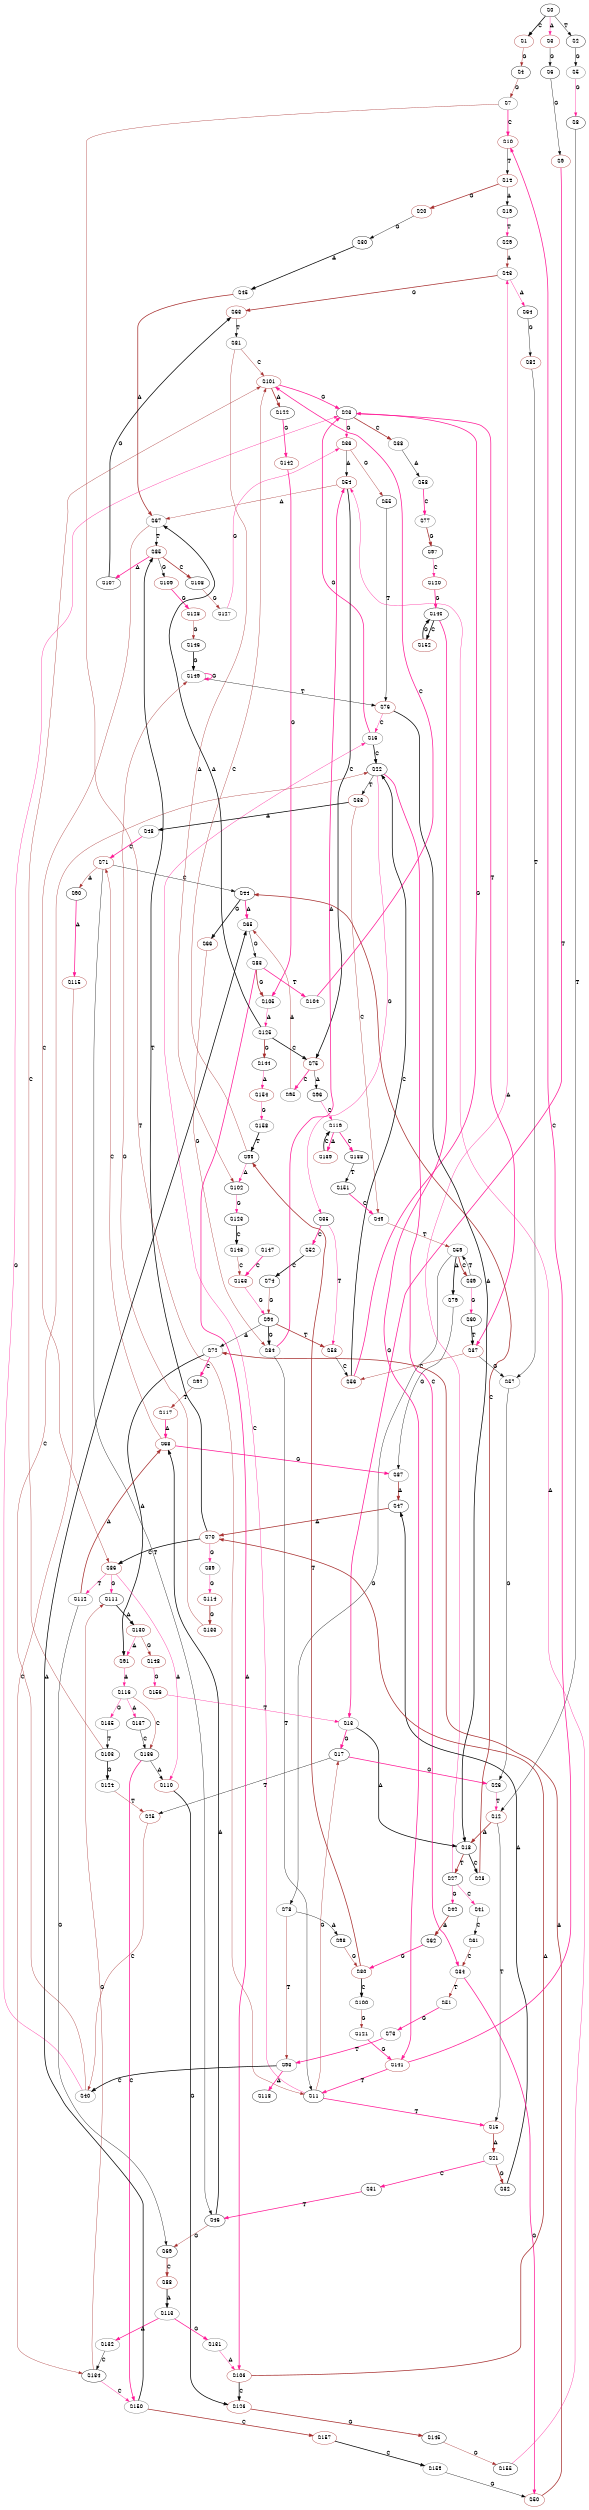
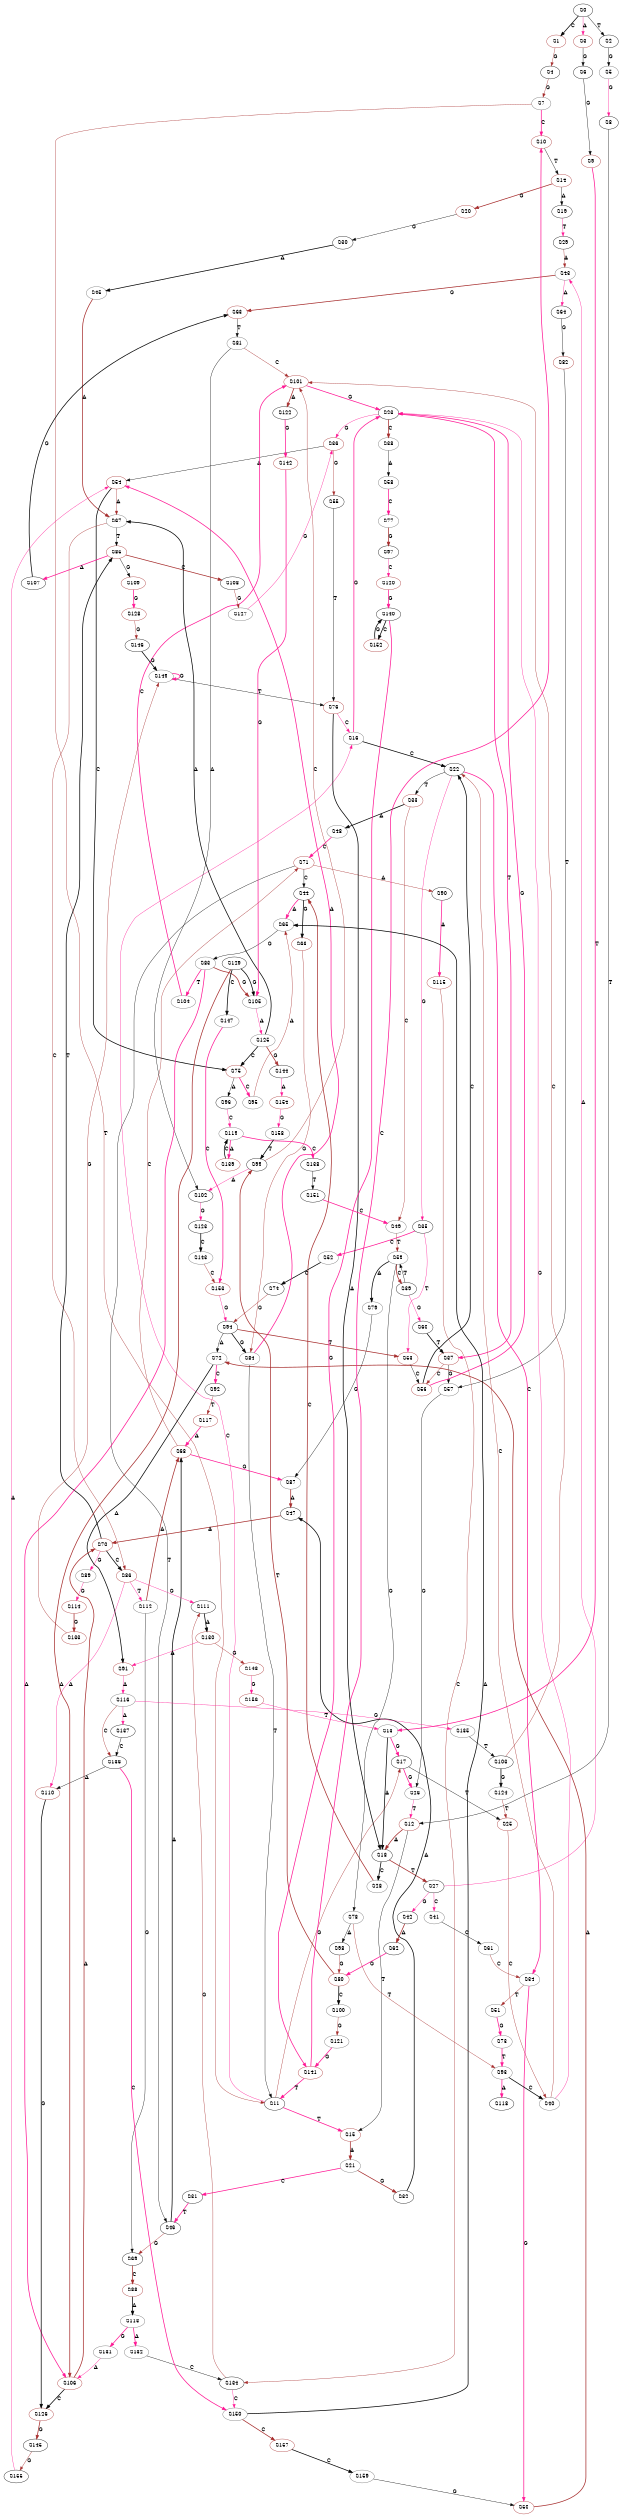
edge "S81" -> "S102": color brown -> black
node "S129": added
